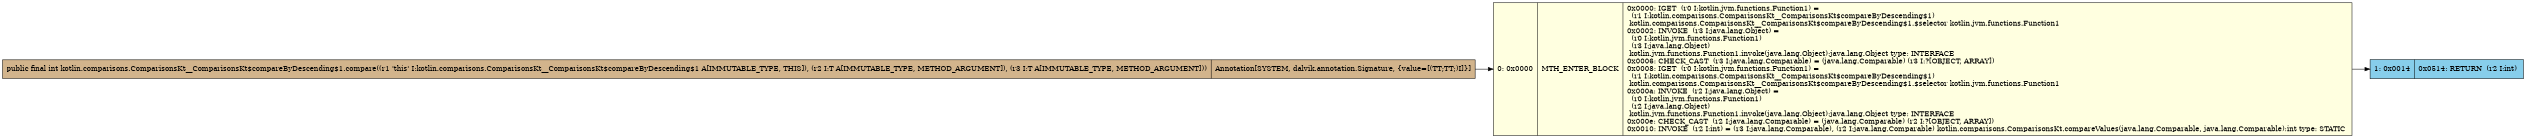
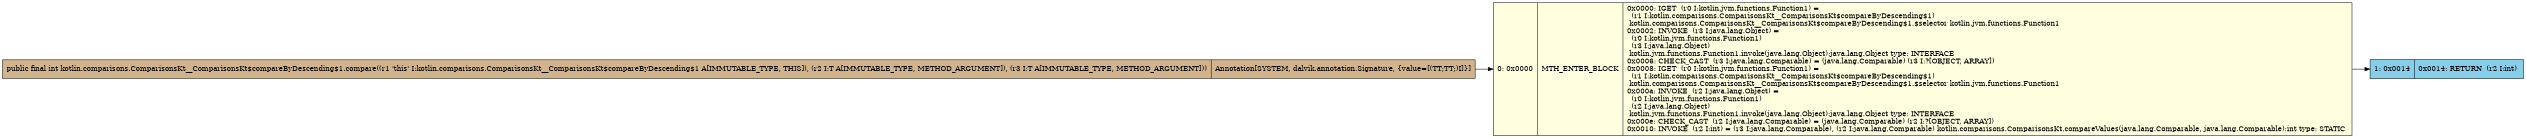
node "1: 0x0014": text "0x0514: RETURN  (r2 I:int)" -> "0x0014: RETURN  (r2 I:int)"
